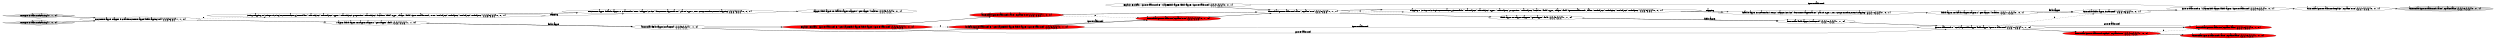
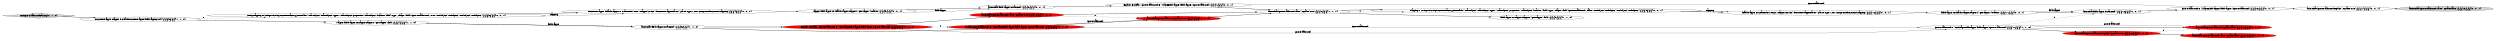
node "assertThat(fieldMapper,instanceOf())@@@6@@@['0', '0', '1']": added
node "assertThat(fieldMapper,instanceOf())@@@10@@@['1', '1', '0']": removed
node "testIgnoreMalformedParsing['1', '0', '0']": removed
